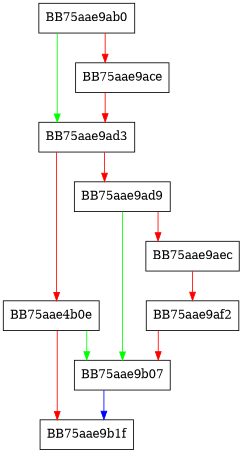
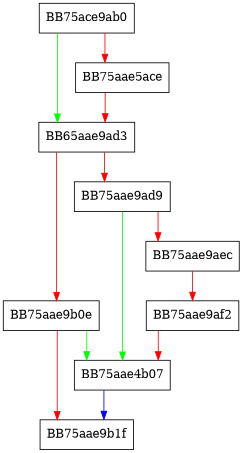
node "BB75aae9ab0": label "BB75aae9ab0" -> "BB75ace9ab0"
node "BB75aae9ace": label "BB75aae9ace" -> "BB75aae5ace"
node "BB75aae9ad3": label "BB75aae9ad3" -> "BB65aae9ad3"
node "BB75aae4b0e": label "BB75aae4b0e" -> "BB75aae9b0e"
node "BB75aae9b07": label "BB75aae9b07" -> "BB75aae4b07"
